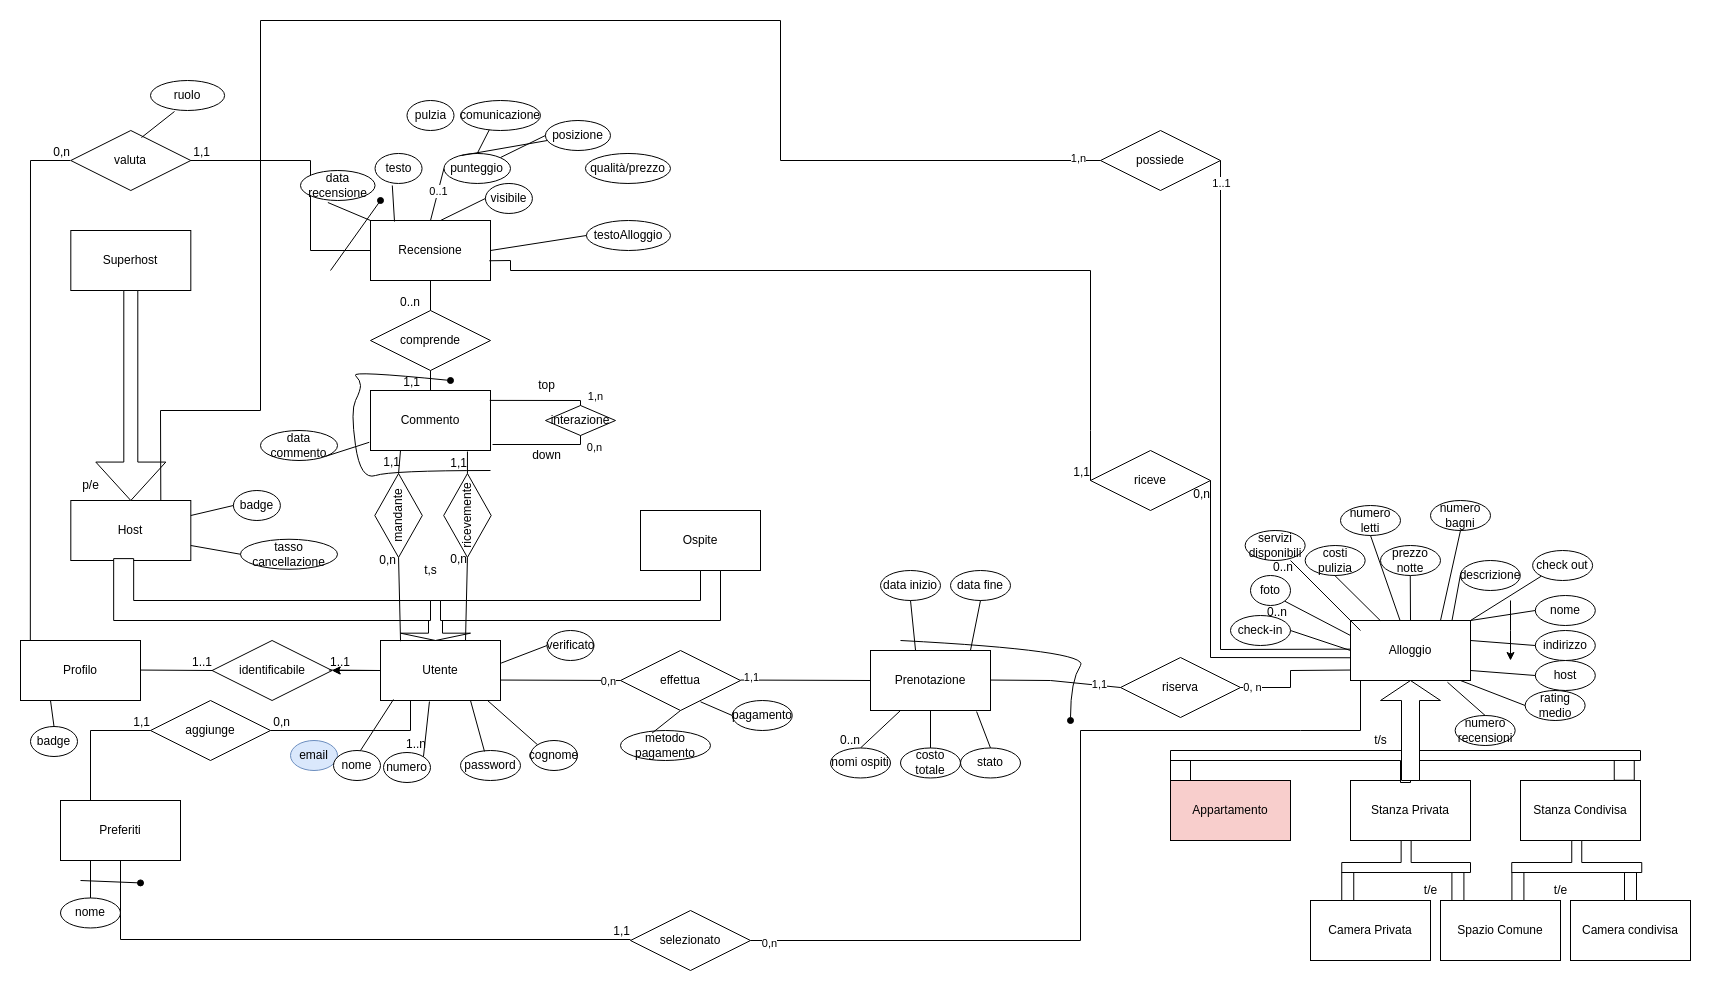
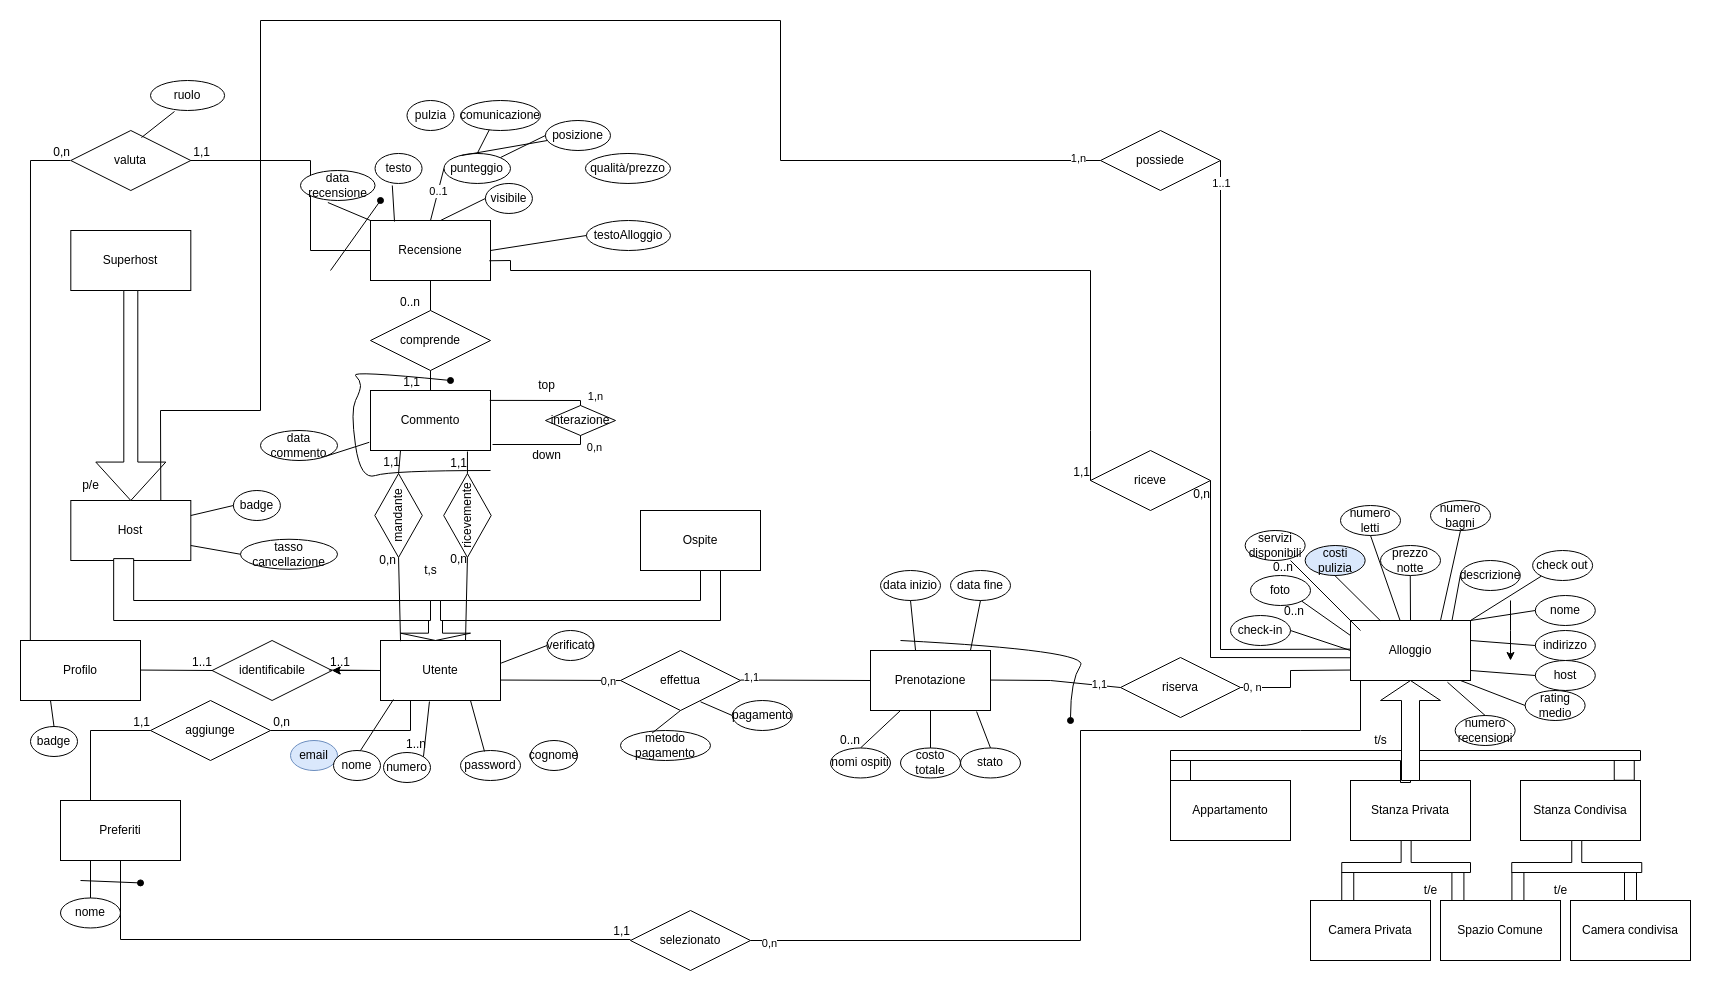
node "costi pulizia": fillcolor #ffffff -> #dae8fc
node "foto": size 40x30 -> 60x30
edge "Utente" -- "cognome": removed
node "Appartamento": fillcolor #f8cecc -> #ffffff
